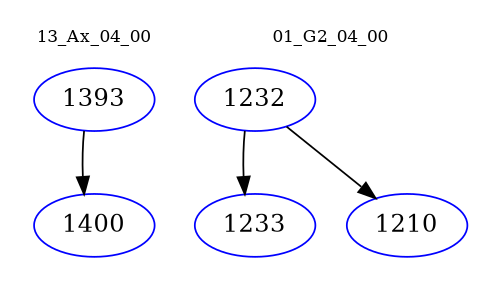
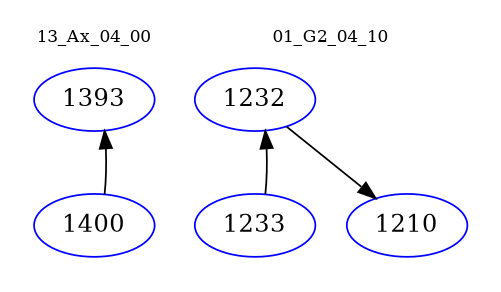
cluster "01_G2_04_00": label "01_G2_04_00" -> "01_G2_04_10"
edge "1393" -> "1400": reversed
edge "1232" -> "1233": reversed
